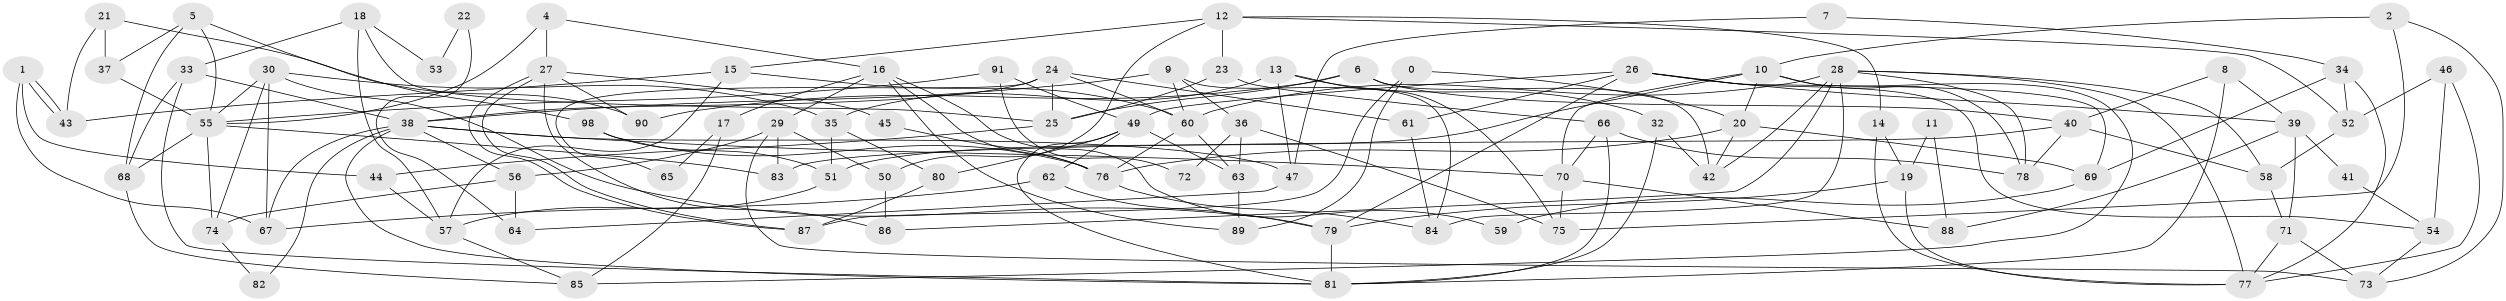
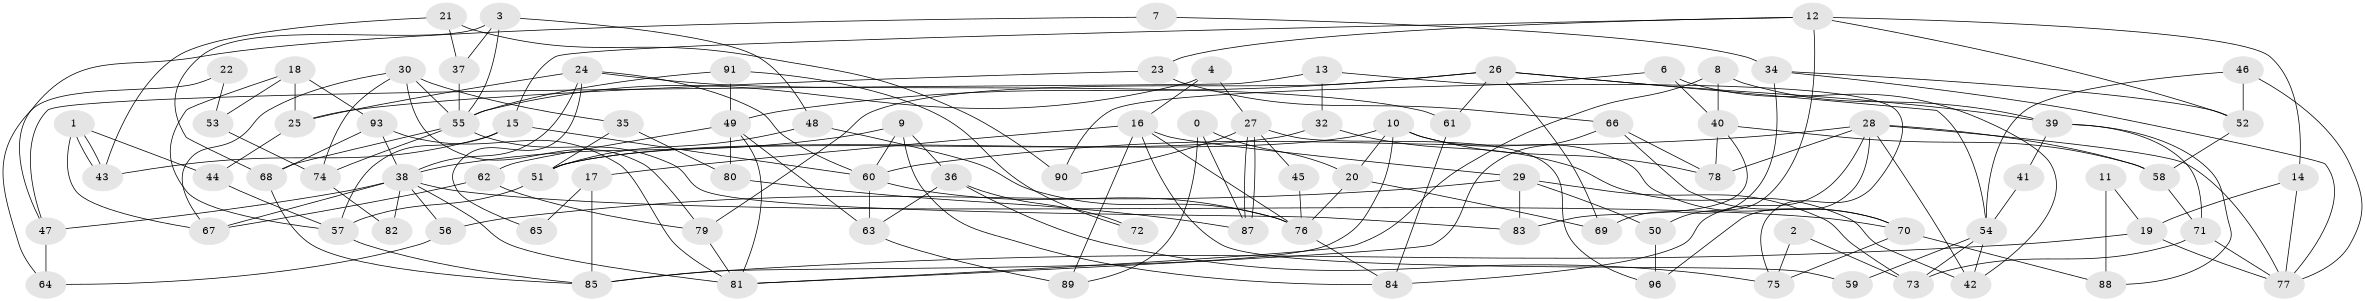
node "5": label "5" -> "3"
edge "2" -- "10": removed
node "33": label "33" -> "93"
edge "13" -- "35": removed
edge "6" -- "25": removed
node "98": label "98" -> "48"
edge "20" -- "42": now "54" -- "42"
edge "56" -- "74": now "53" -- "74"
edge "69" -- "59": now "54" -- "59"
edge "19" -- "79": now "19" -- "85"
node "86": label "86" -> "96"
edge "32" -- "81": now "32" -- "51"
